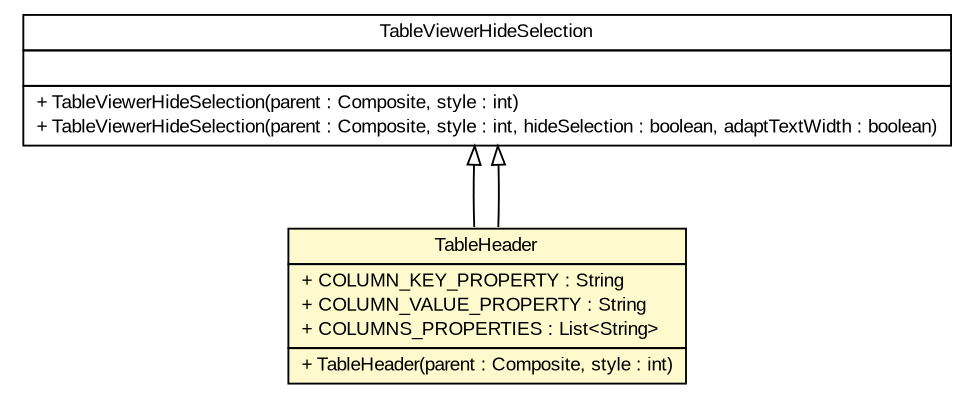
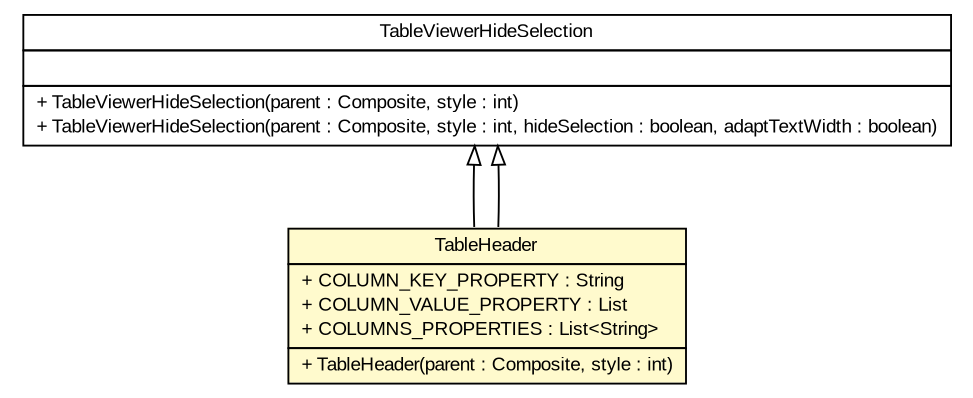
node "TableHeader": text "+ COLUMN_VALUE_PROPERTY : String" -> "+ COLUMN_VALUE_PROPERTY : List"
